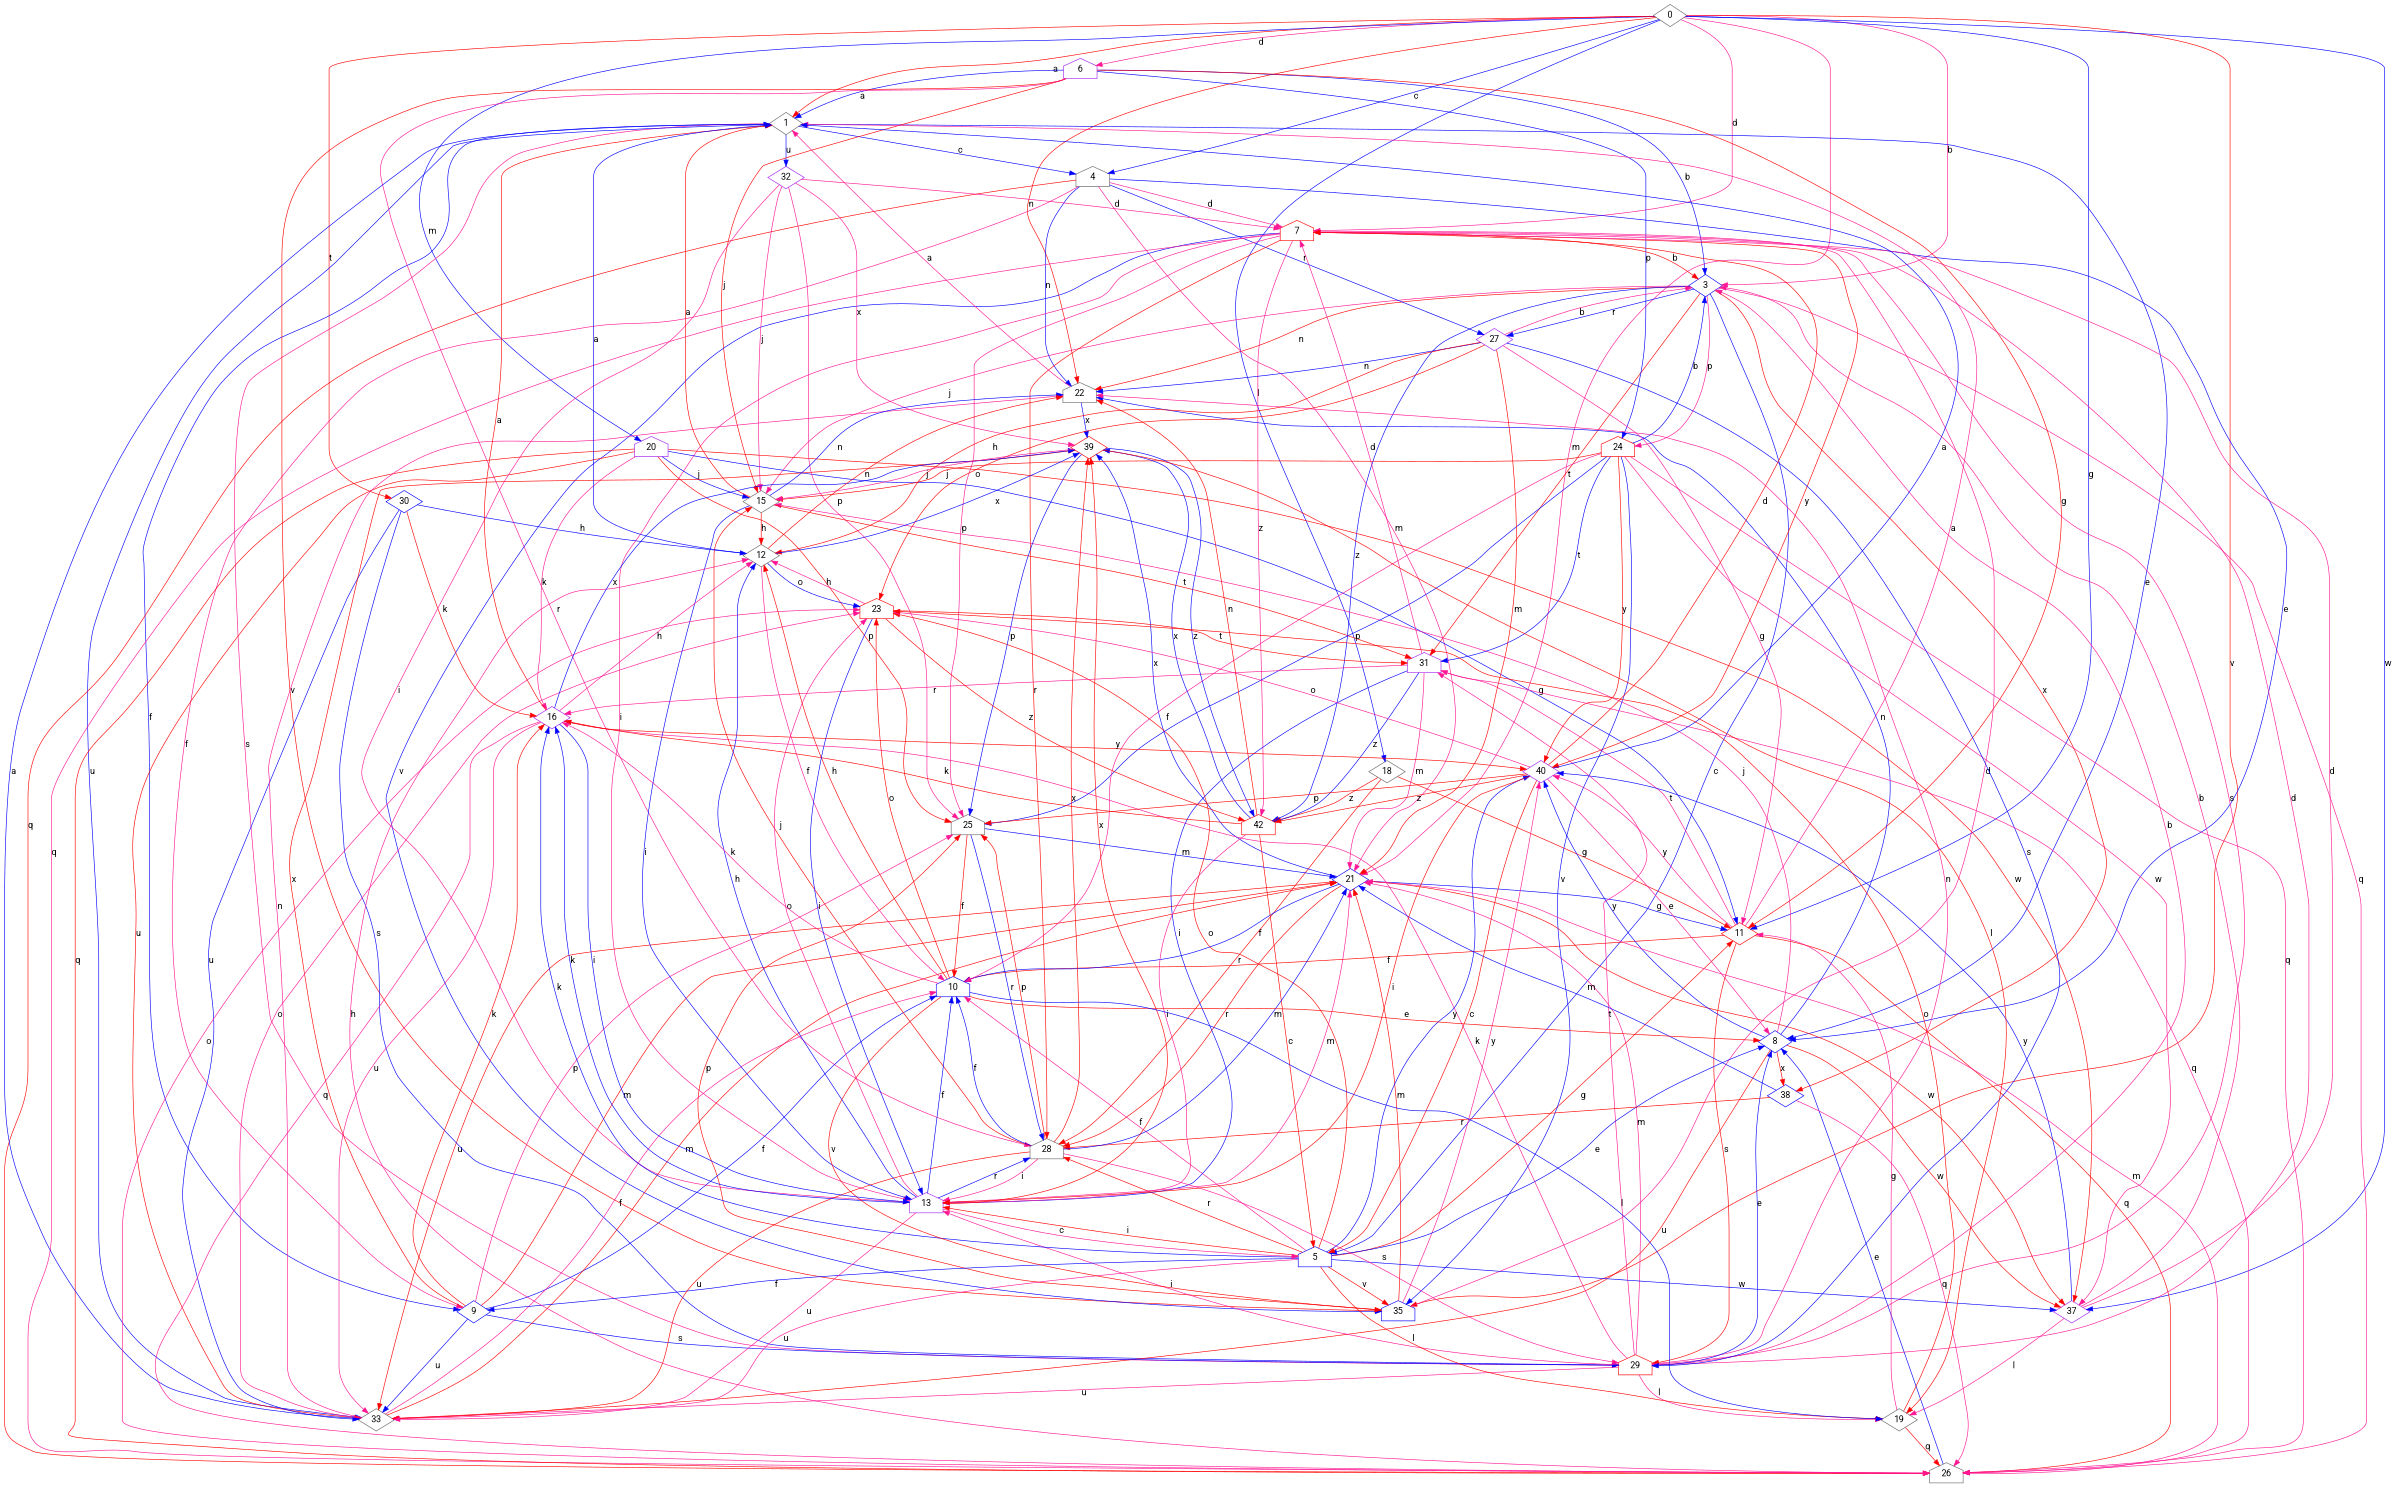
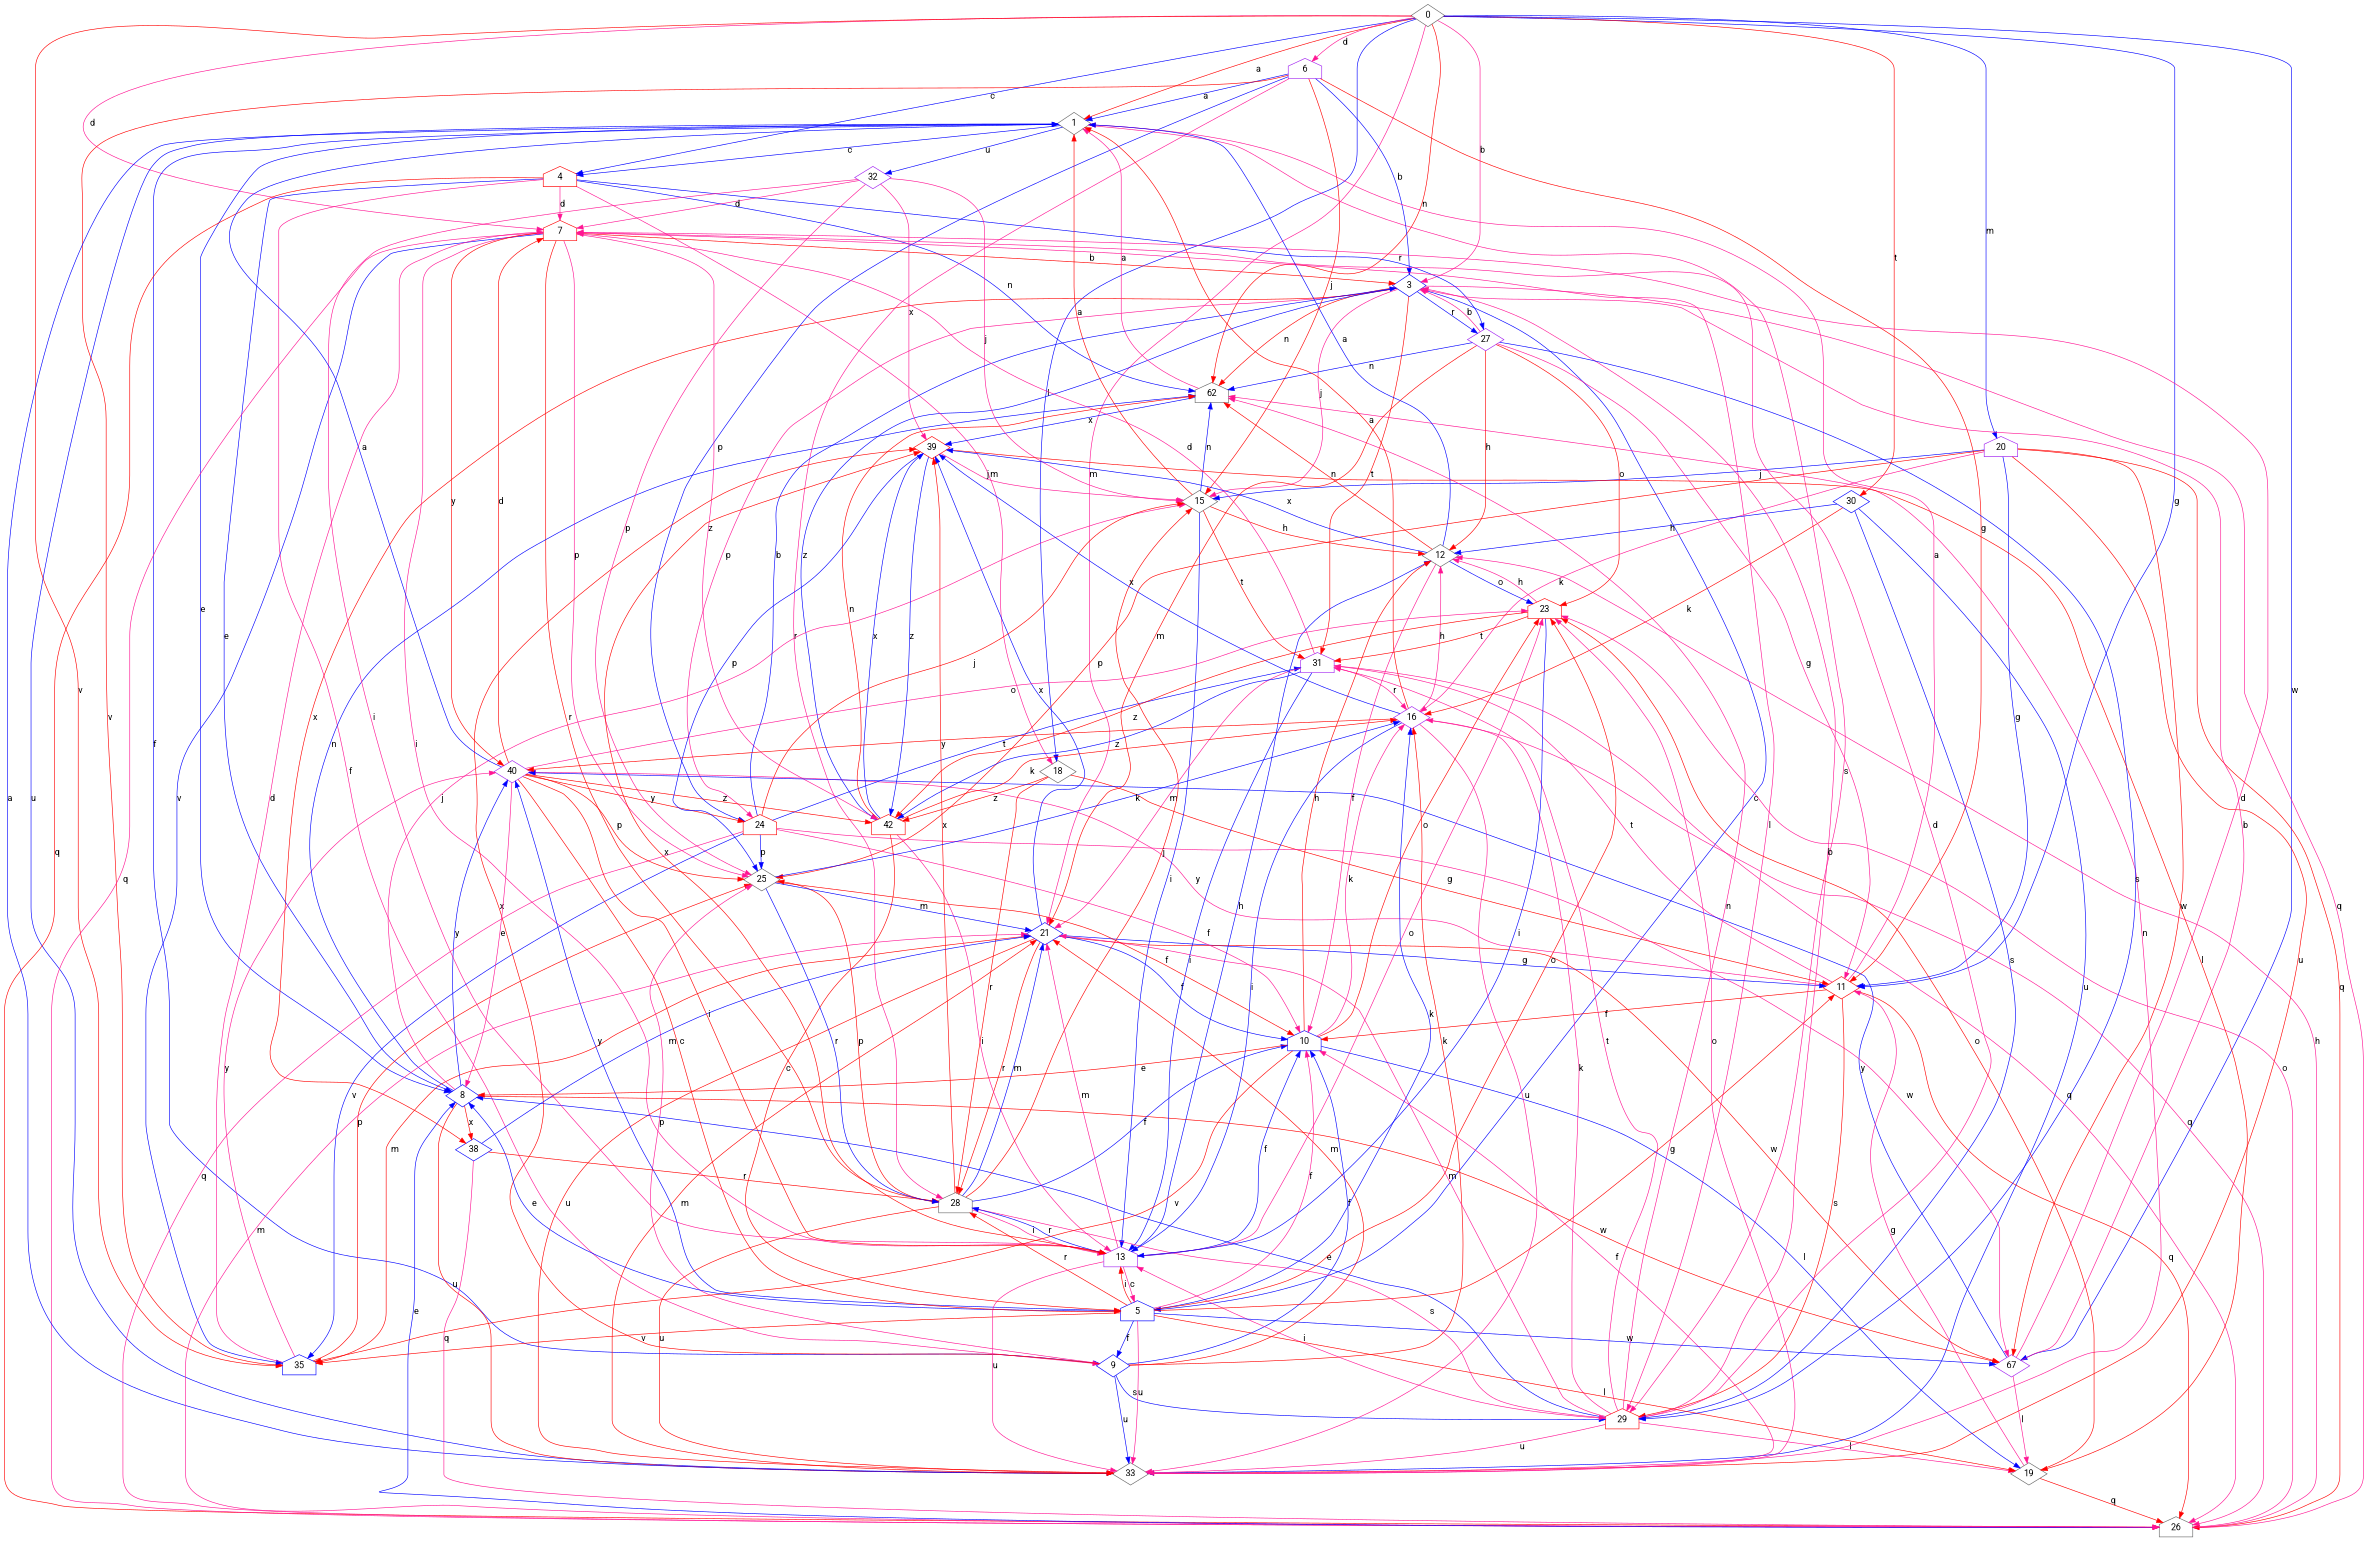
node "4": color gray40 -> red
node "22": label "22" -> "62"
edge "4" -> "21": now "4" -> "18"
edge "24" -> "40": reversed
edge "7" -> "29": label "s" -> "l"
node "25": shape house -> diamond
edge "13" -> "16": now "25" -> "16"
node "37": label "37" -> "67"
